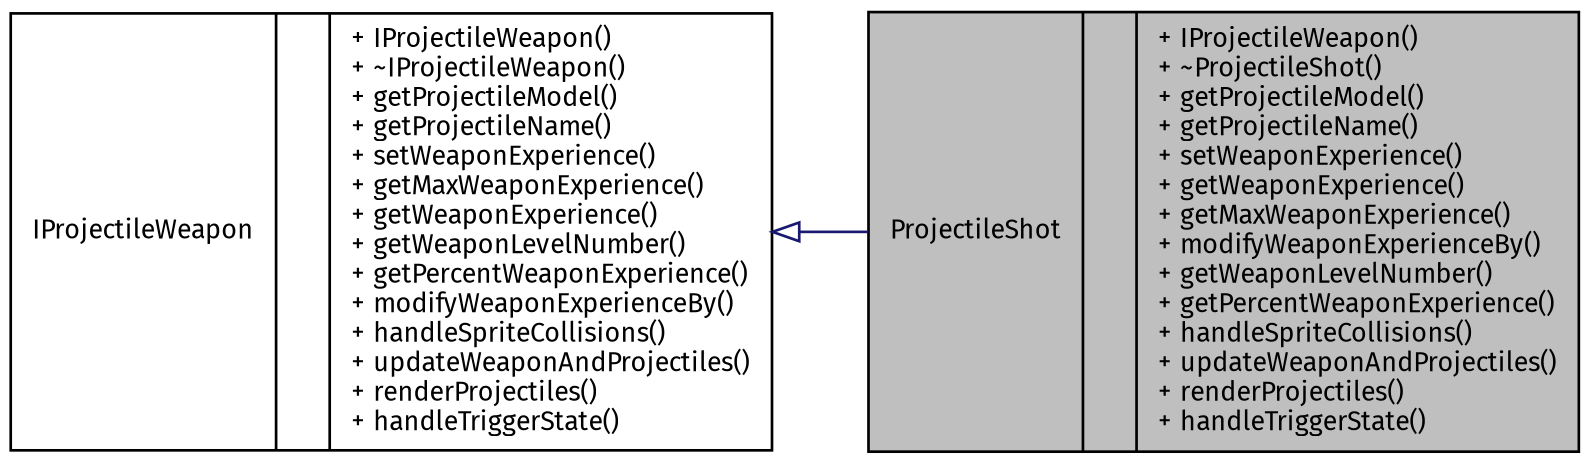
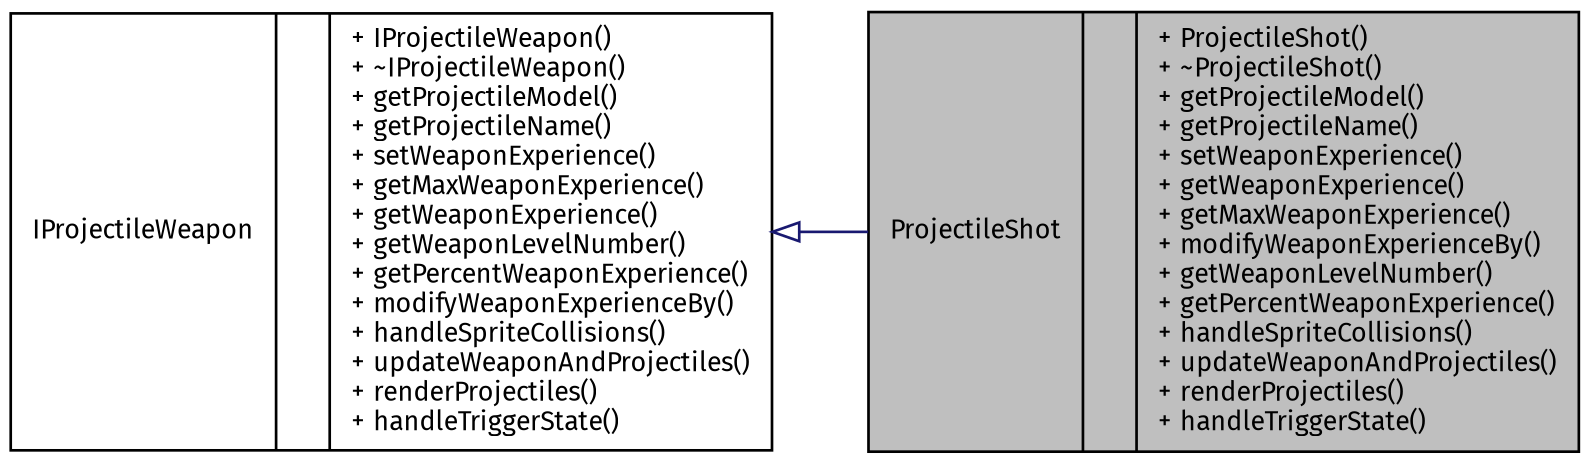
node "ProjectileShot": text "+ IProjectileWeapon()" -> "+ ProjectileShot()"
